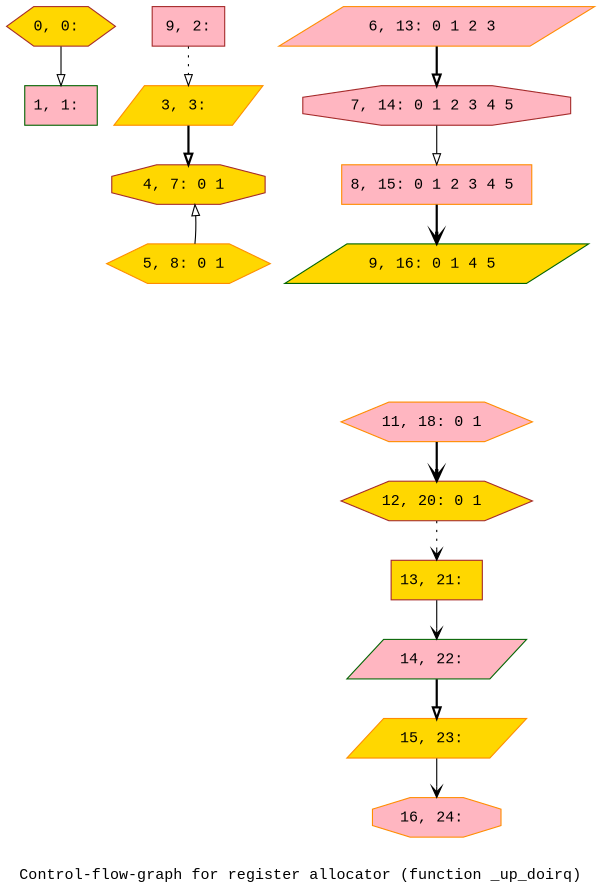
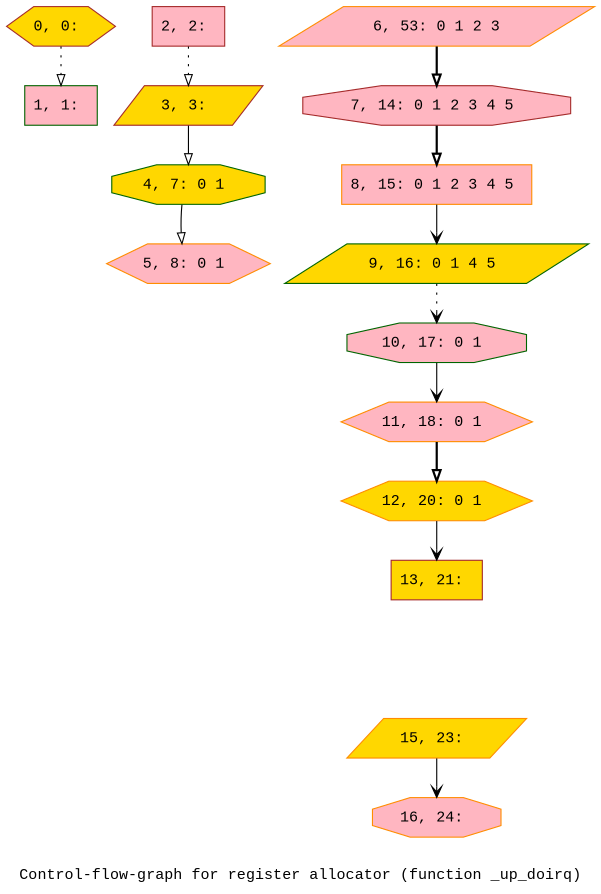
node "9, 2:": label "9, 2:" -> "2, 2:"
node "6, 13: 0 1 2 3": label "6, 13: 0 1 2 3" -> "6, 53: 0 1 2 3"
edge "0, 0:" -> "1, 1:": style solid -> dotted
node "3, 3:": color darkorange -> brown
edge "3, 3:" -> "4, 7: 0 1": style bold -> solid
edge "7, 14: 0 1 2 3 4 5" -> "8, 15: 0 1 2 3 4 5": style solid -> bold
node "4, 7: 0 1": color brown -> darkgreen
edge "8, 15: 0 1 2 3 4 5" -> "9, 16: 0 1 4 5": style bold -> solid
edge "5, 8: 0 1" -> "4, 7: 0 1": reversed
node "5, 8: 0 1": fillcolor gold -> lightpink
node "10, 17: 0 1": added
edge "11, 18: 0 1" -> "12, 20: 0 1": arrowhead vee -> onormal
node "12, 20: 0 1": color brown -> darkorange
edge "12, 20: 0 1" -> "13, 21:": style dotted -> solid
node "14, 22:": removed
